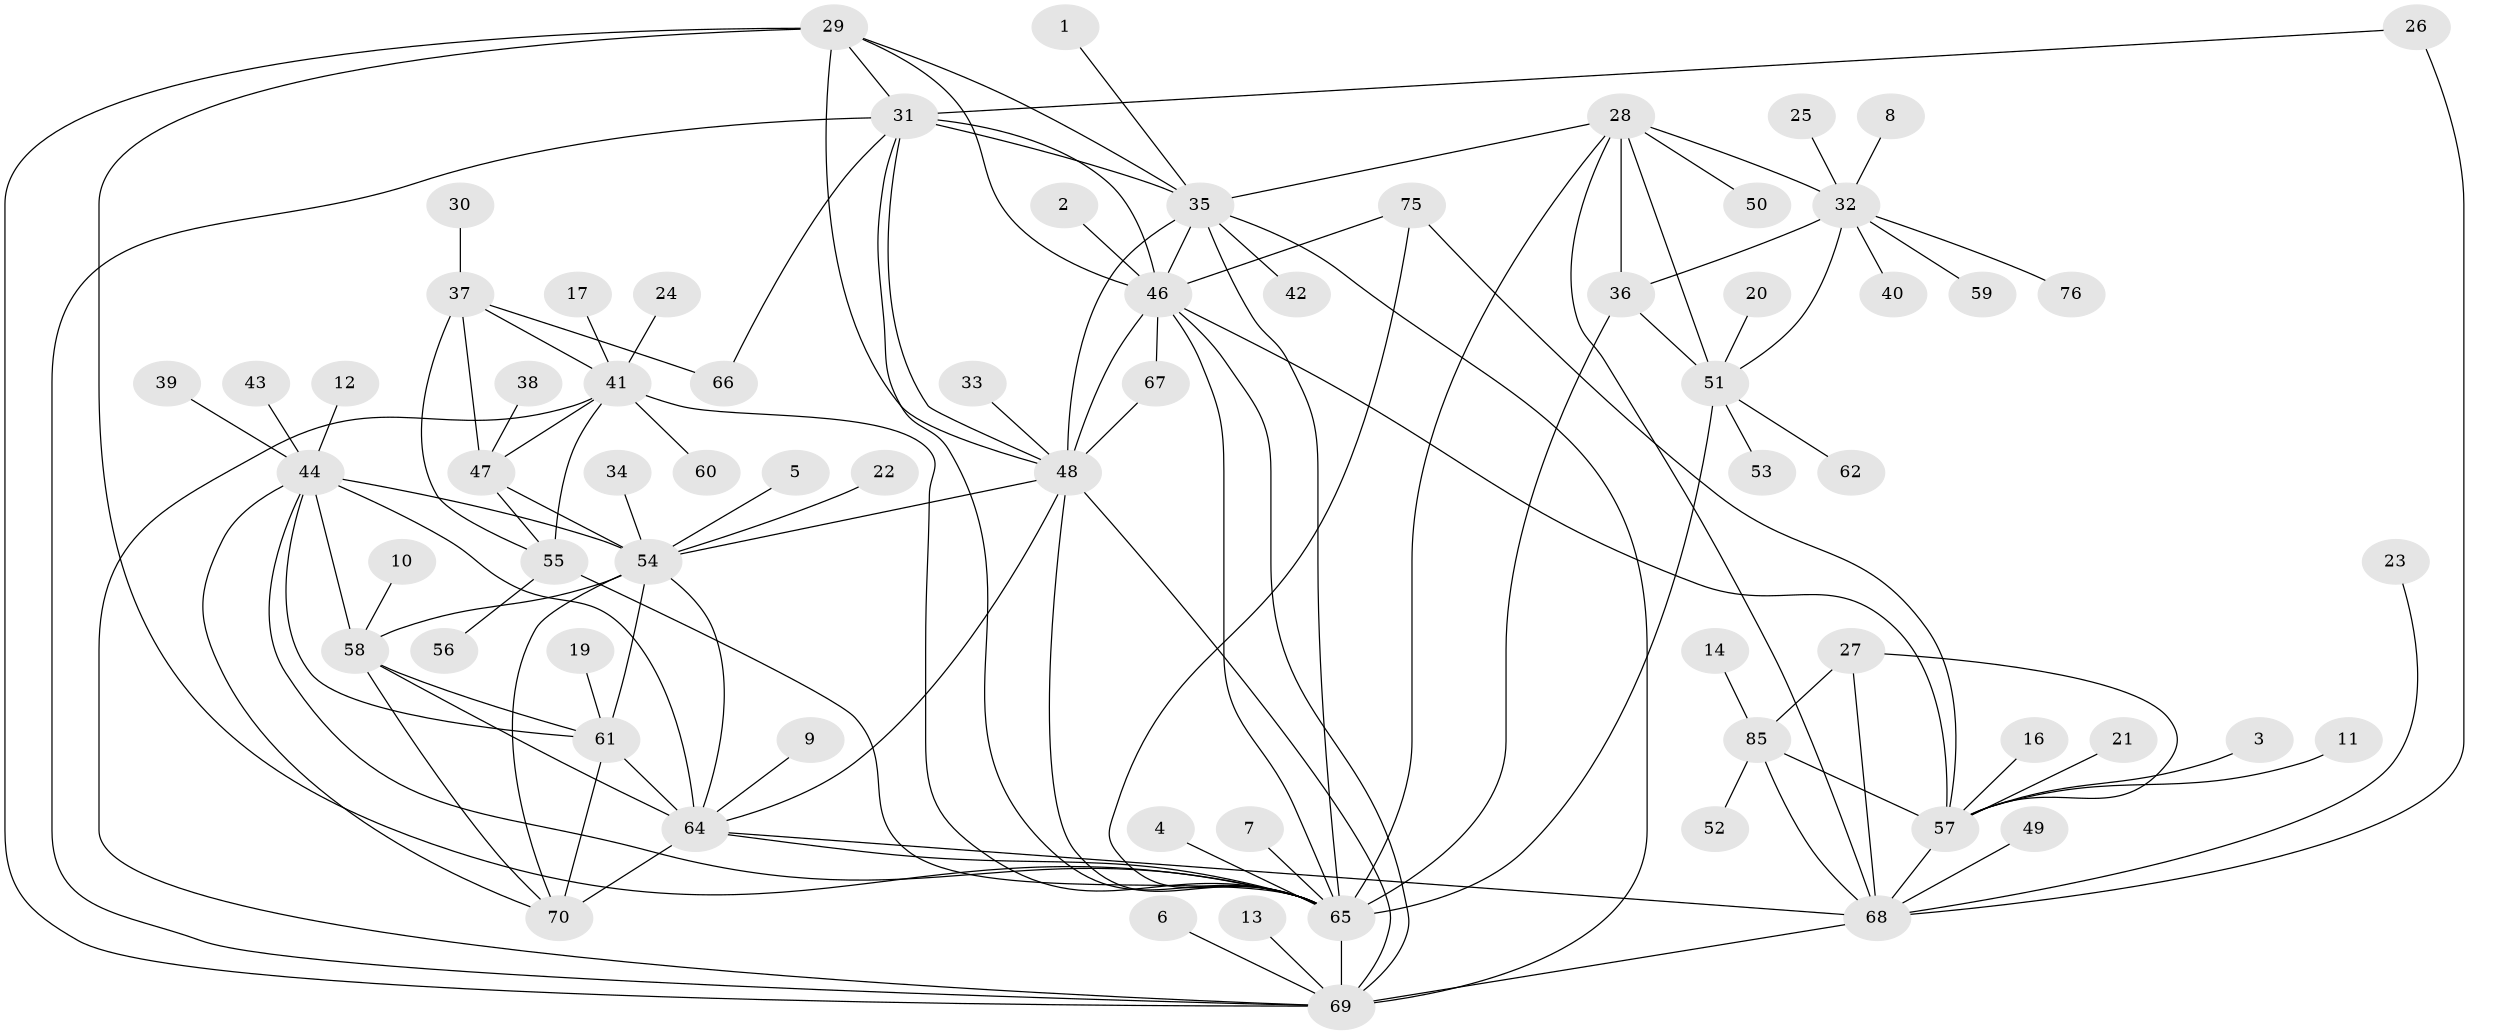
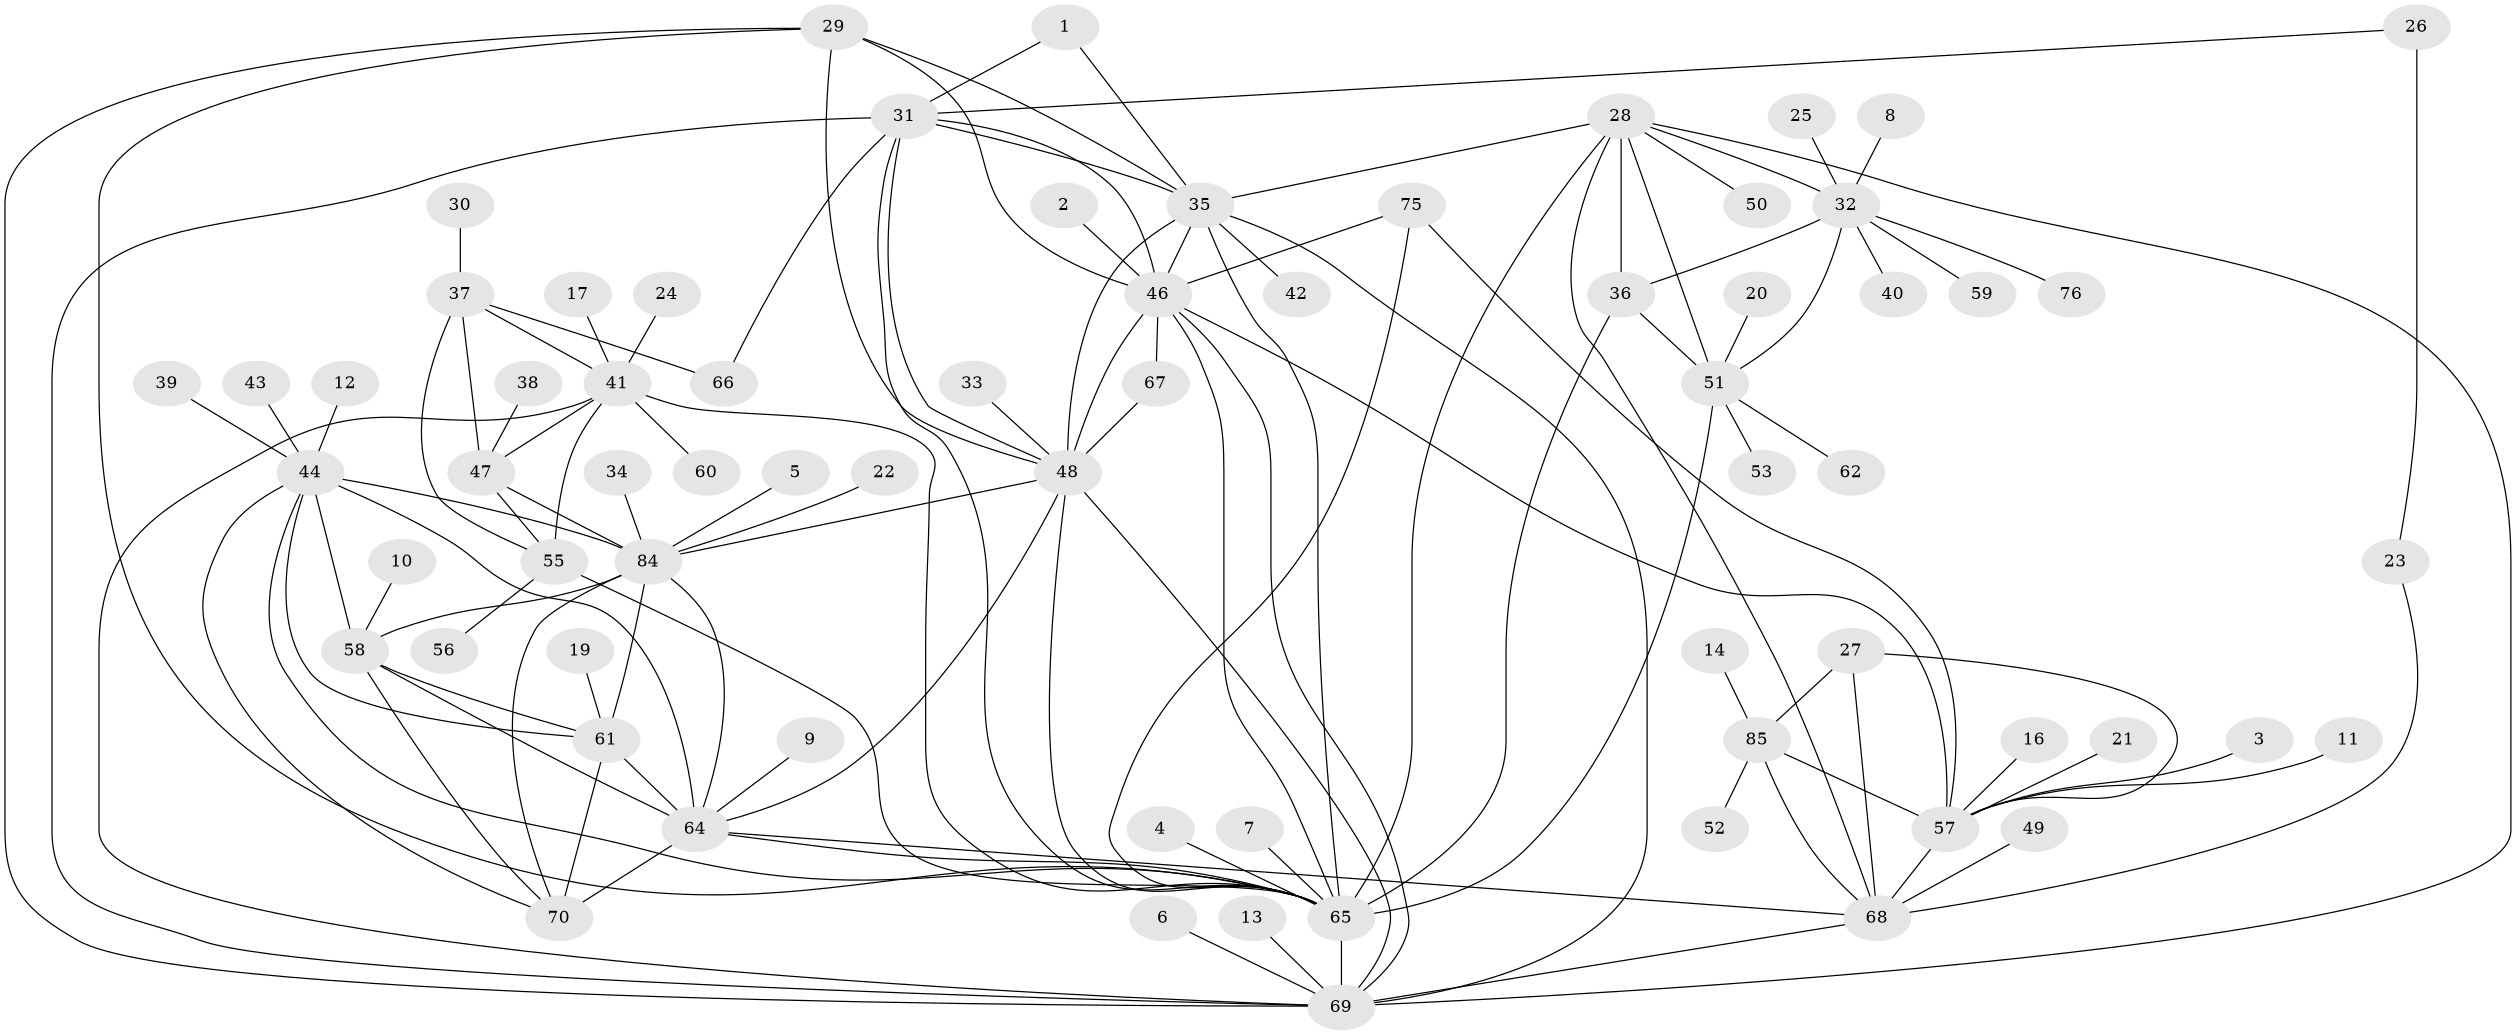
edge "29" -- "31": now "1" -- "31"
node "54": label "54" -> "84"
edge "26" -- "68": now "26" -- "23"
edge "28" -- "69": added
